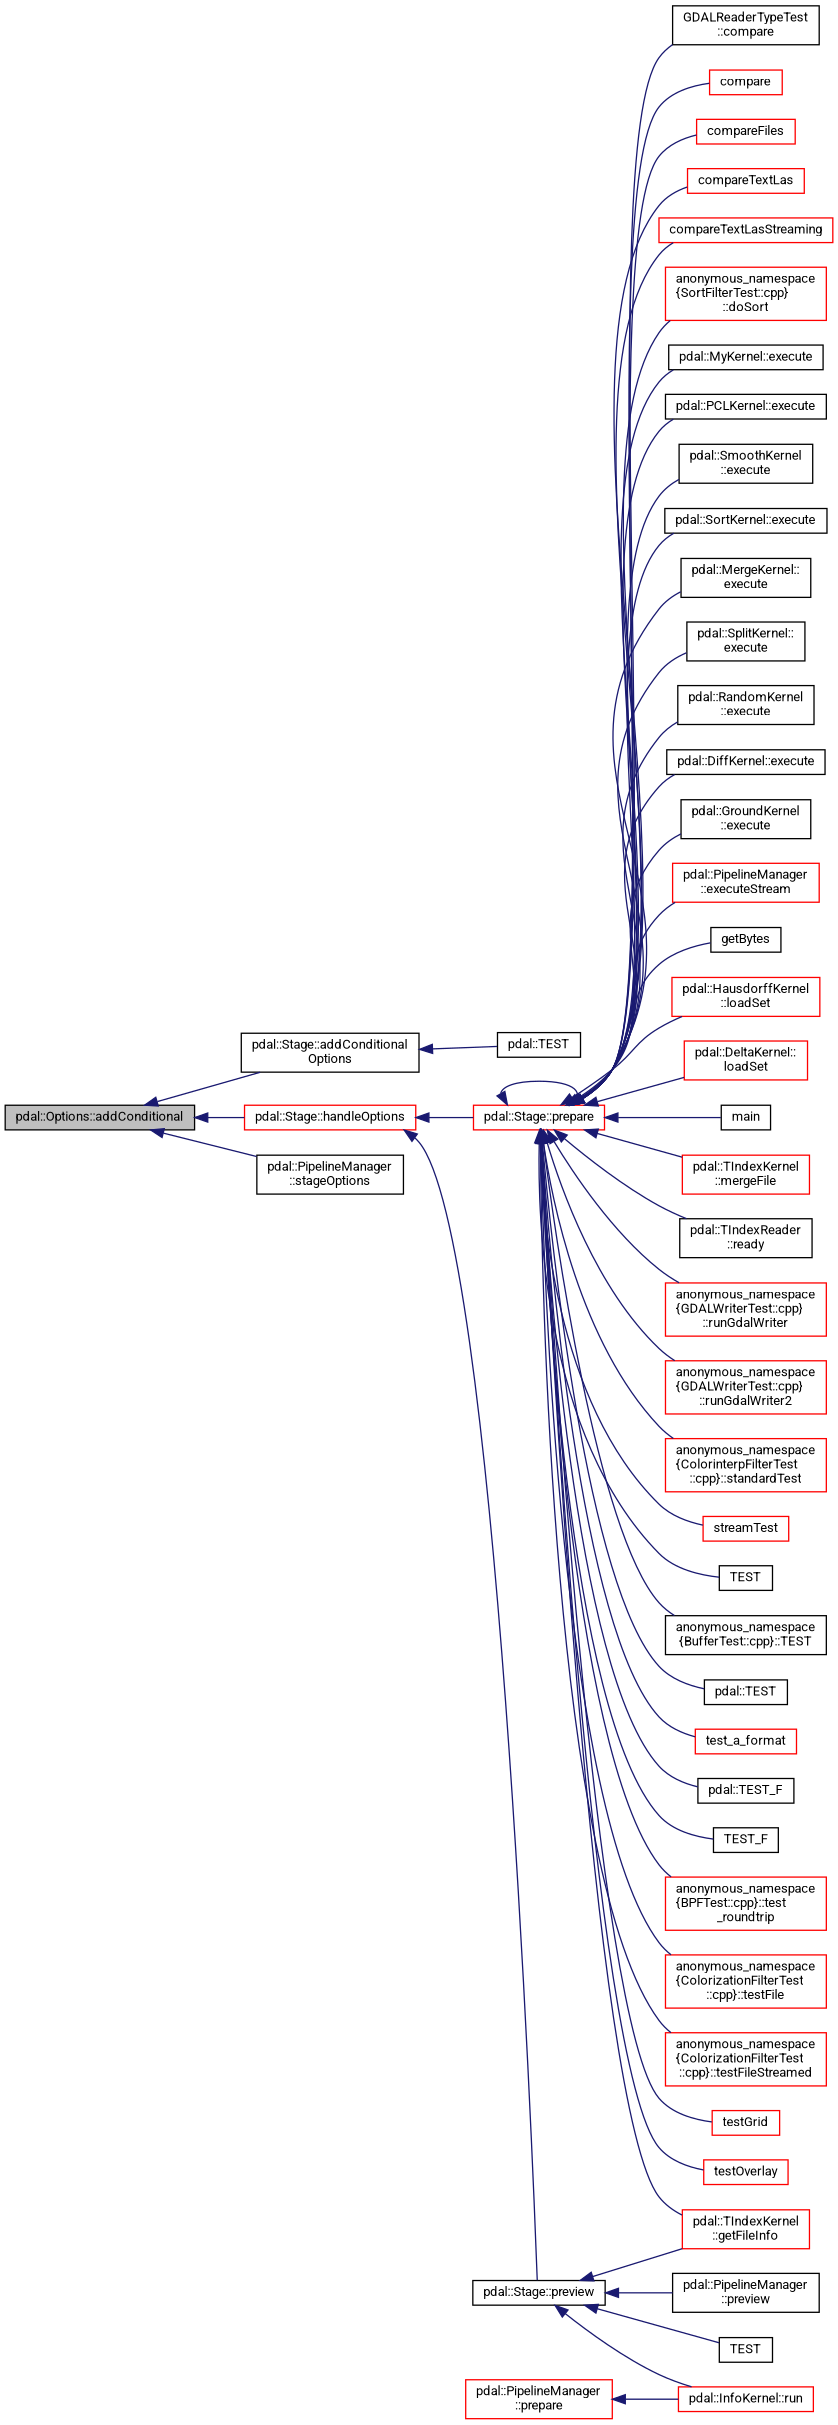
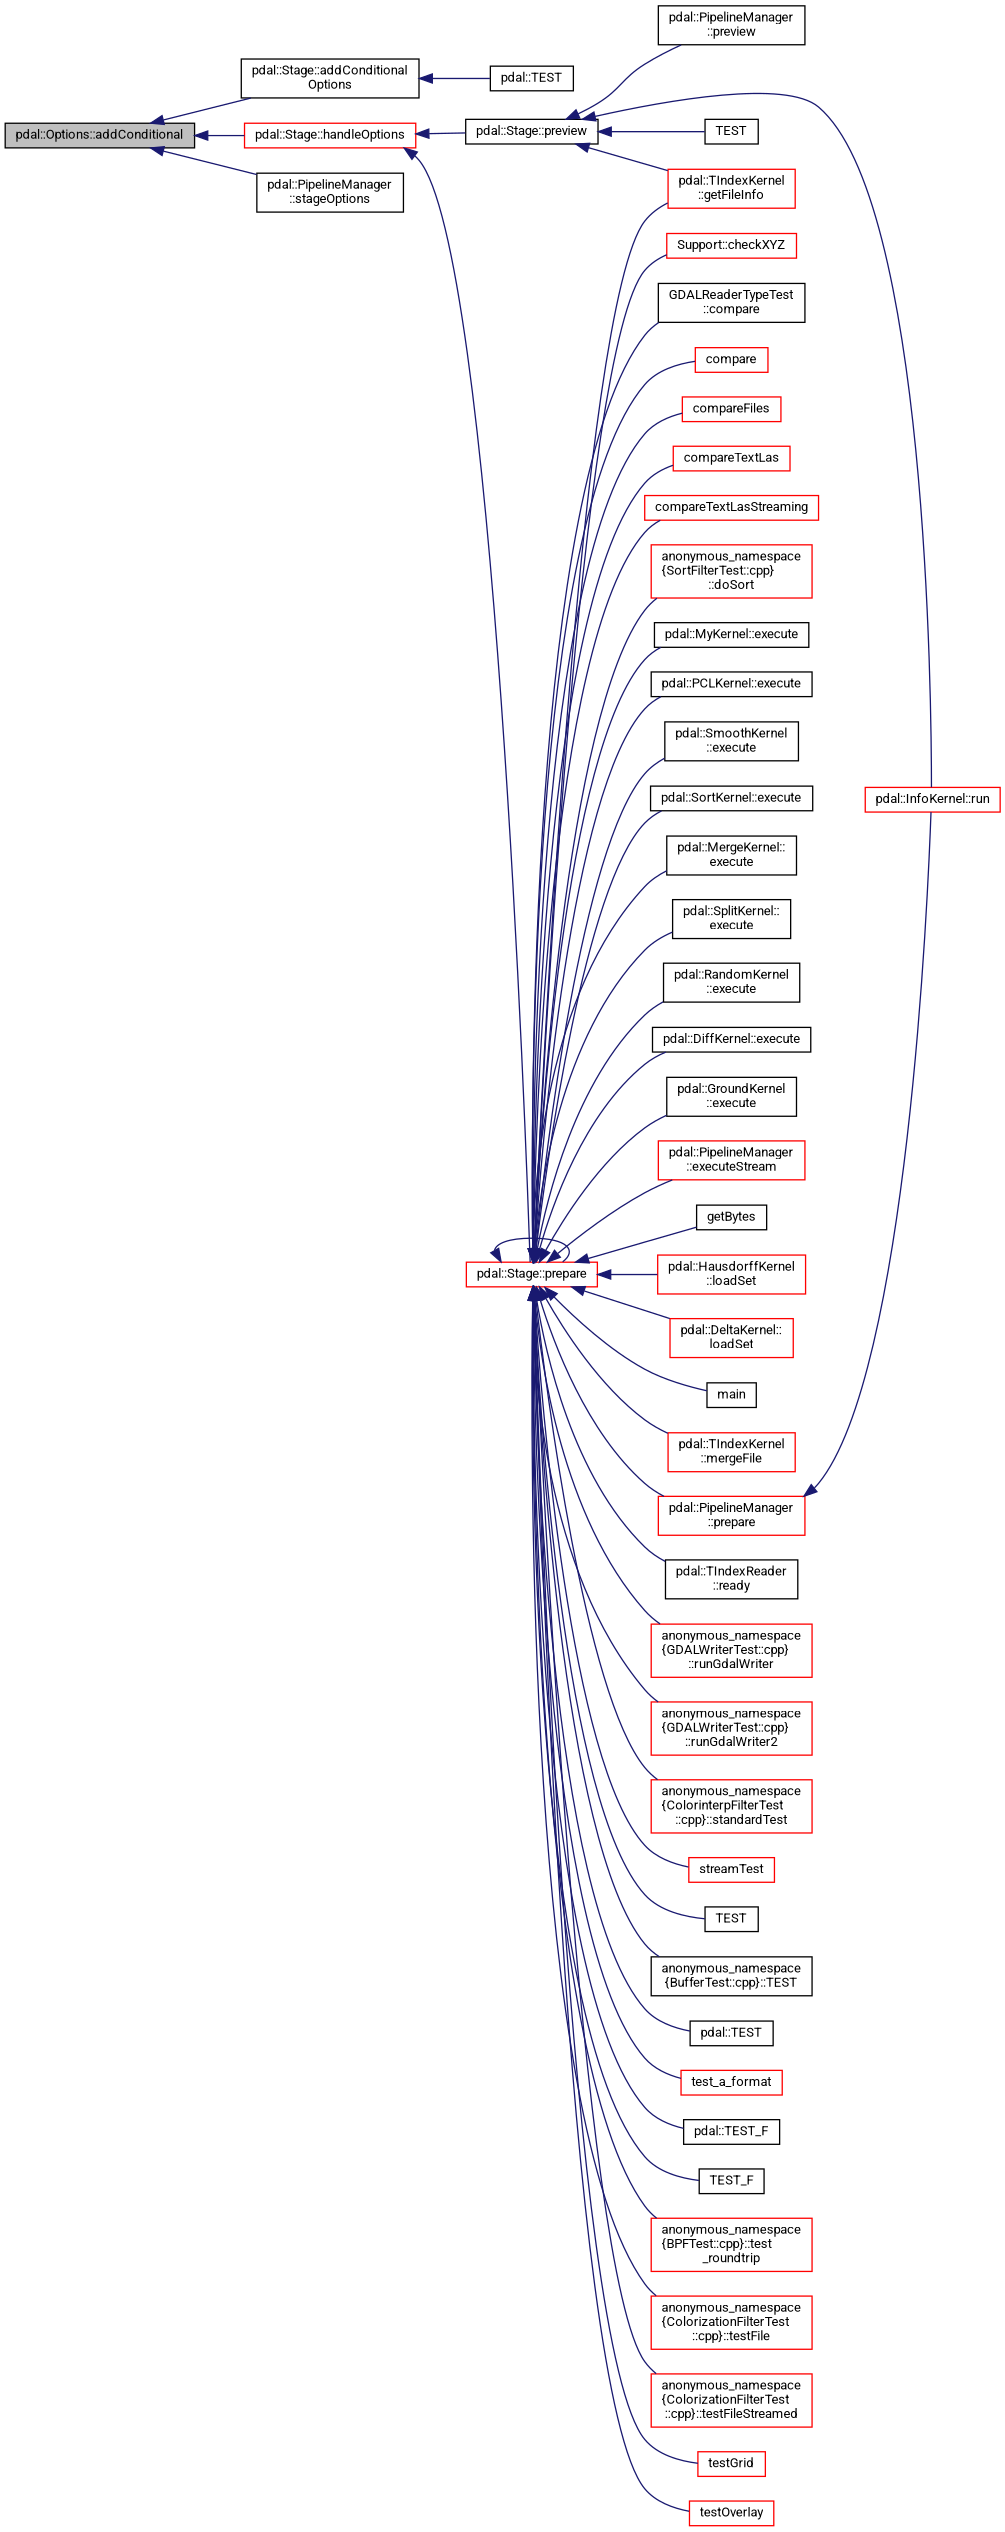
node "Support::checkXYZ": added
edge "pdal::PipelineManager ::prepare" -> "pdal::Stage::prepare": added
